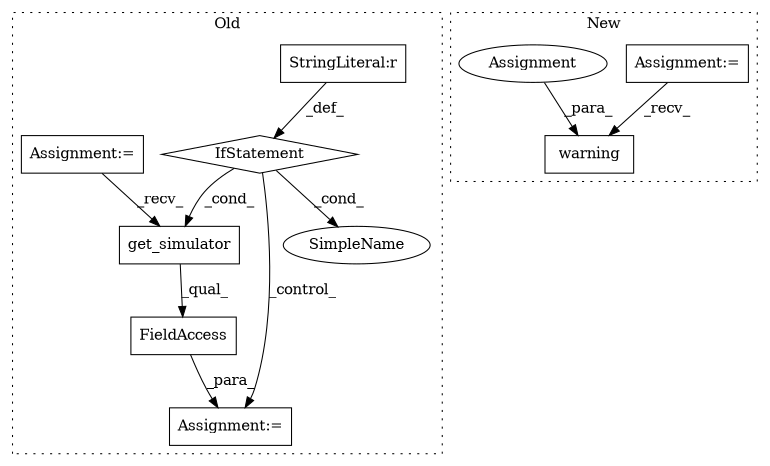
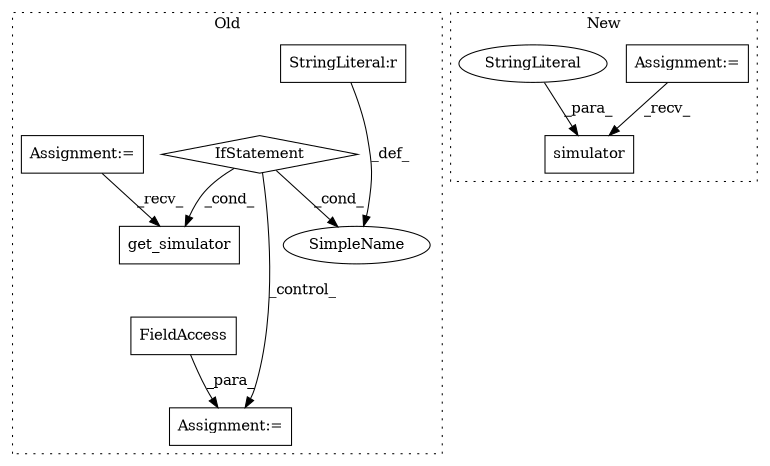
node "Assignment": label "Assignment" -> "StringLiteral"
edge "StringLiteral:r" -> "IfStatement": now "StringLiteral:r" -> "SimpleName"
node "warning": label "warning" -> "simulator"
edge "get_simulator" -> "FieldAccess": removed, label "_qual_"
